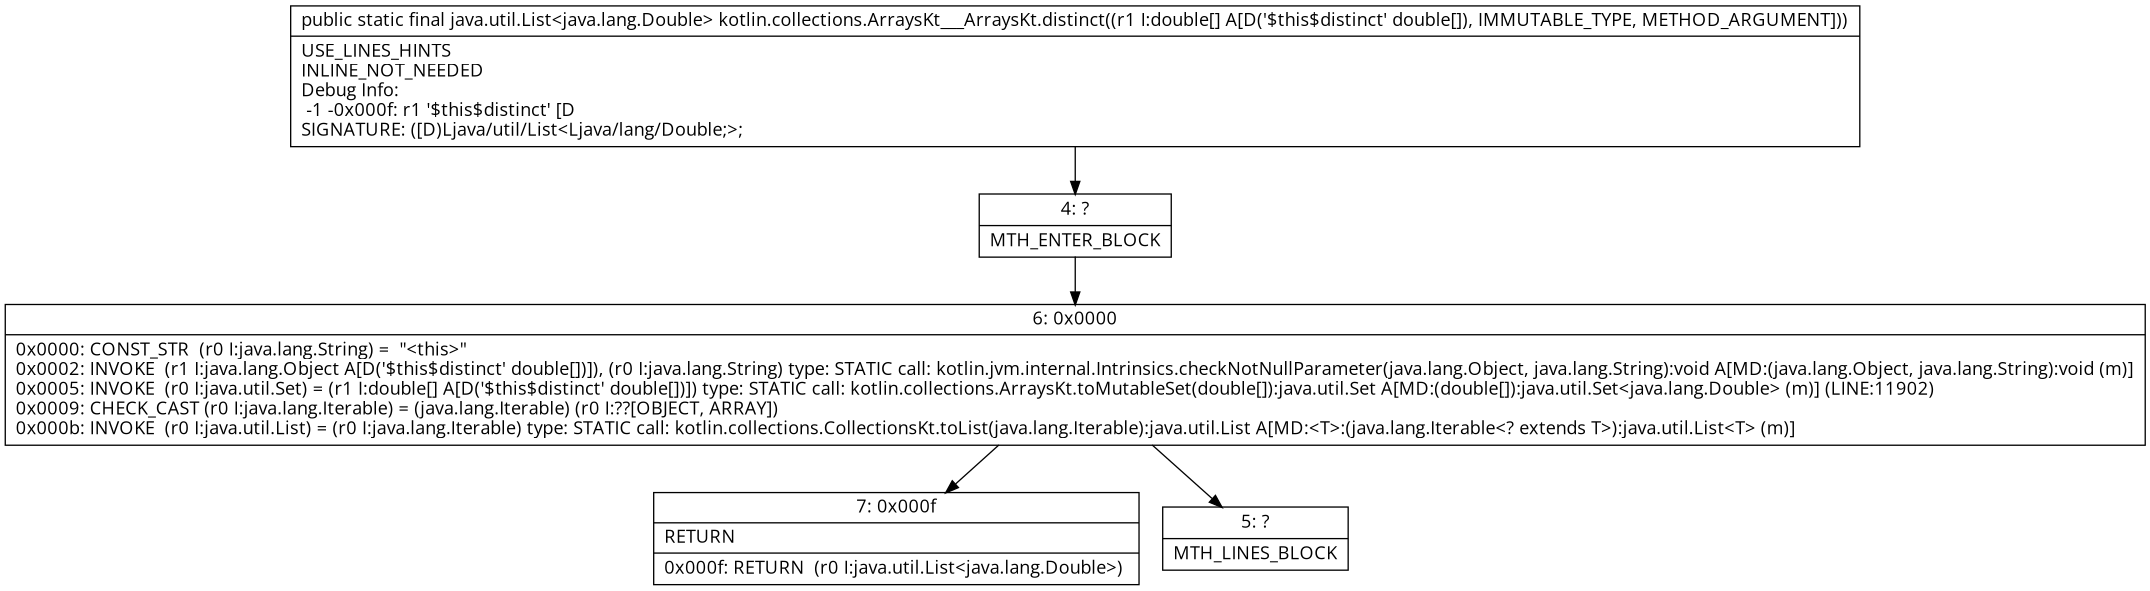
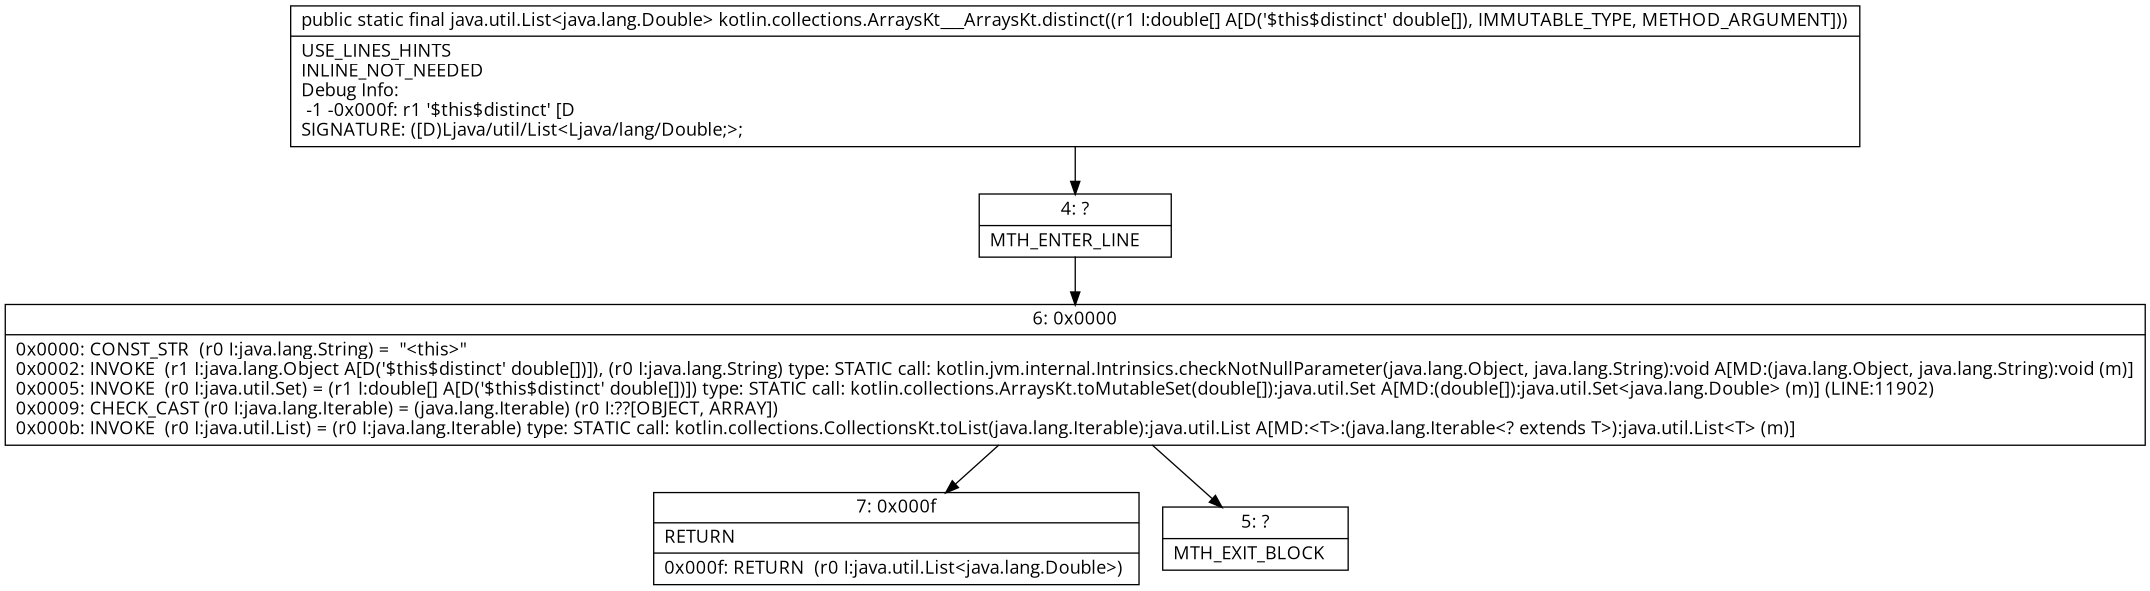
node "4: ?": text "MTH_ENTER_BLOCK" -> "MTH_ENTER_LINE"
node "5: ?": text "MTH_LINES_BLOCK" -> "MTH_EXIT_BLOCK"
